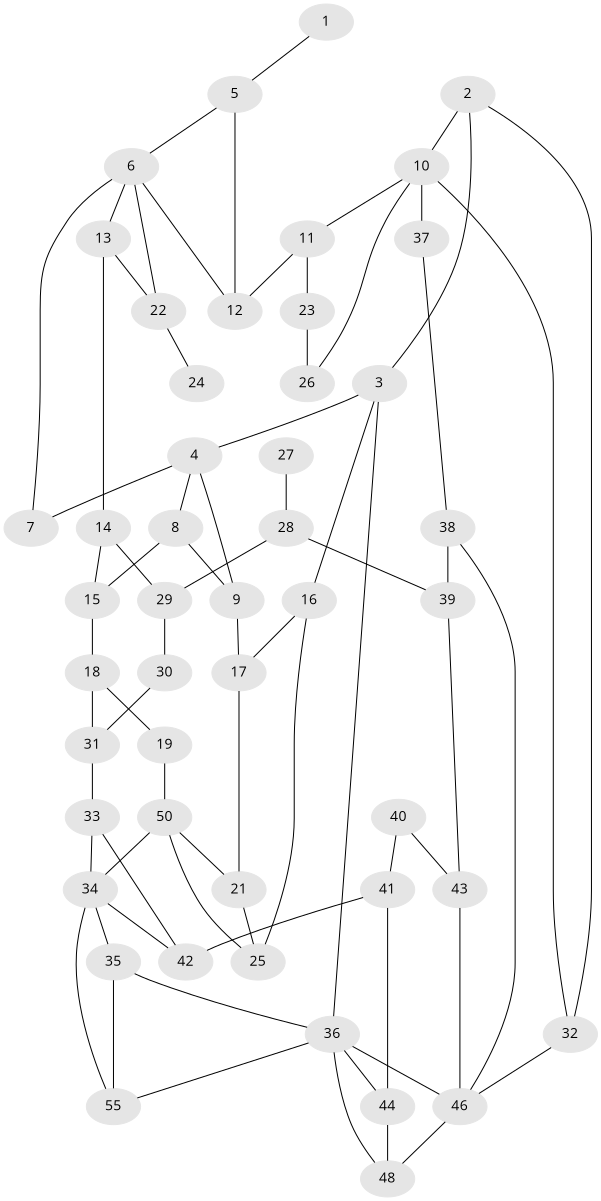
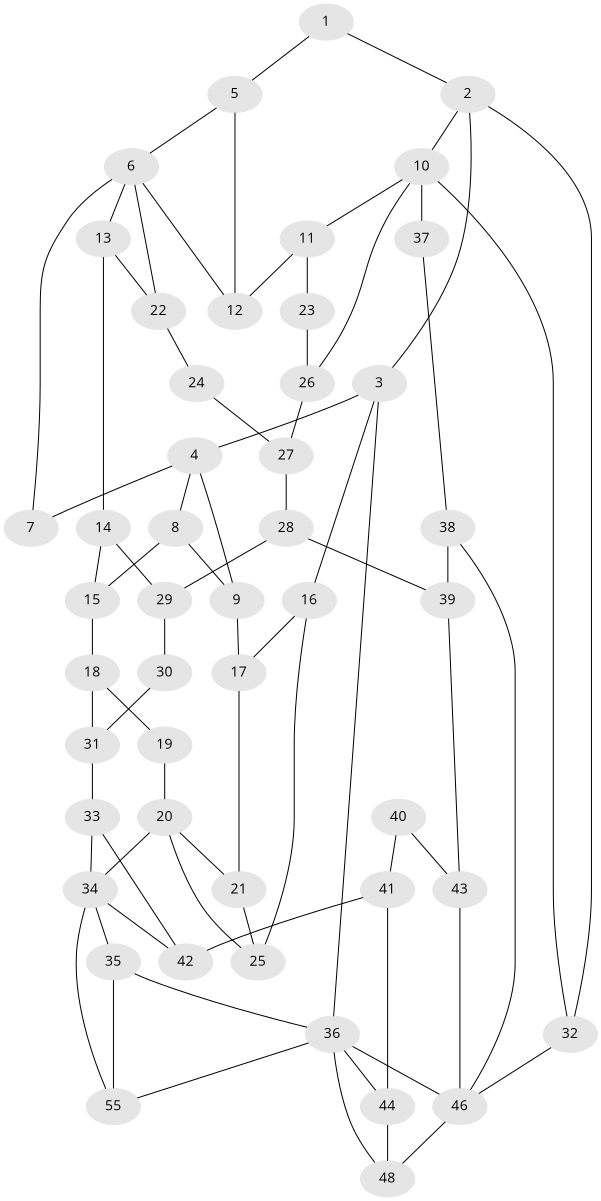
edge "1" -- "2": added
edge "26" -- "27": added
edge "24" -- "27": added
node "50": label "50" -> "20"
